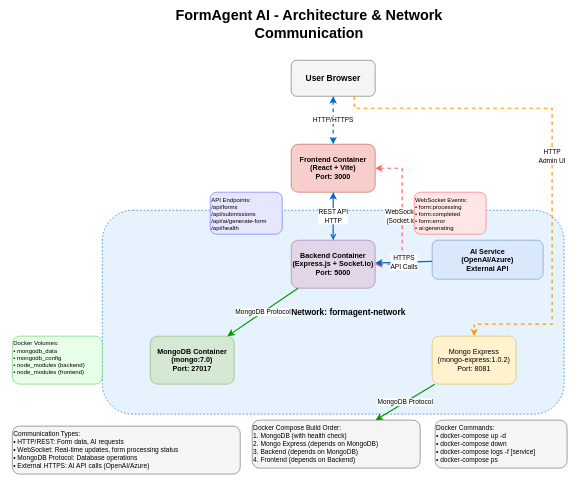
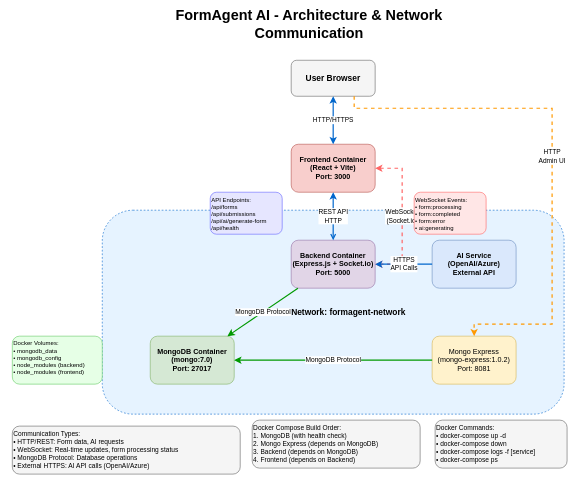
edge "User Browser" -- "Frontend Container (React + Vite) Port: 3000": style dashed -> solid
node "AI Service (OpenAI/Azure) External API": size 111x39 -> 84x48
edge "Mongo Express (mongo-express:1.0.2) Port: 8081" -> "Docker Compose Build Order: 1. MongoDB (with health check) 2. Mongo Express (depends on MongoDB) 3. Backend (depends on MongoDB) 4. Frontend (depends on Backend)": now "Mongo Express (mongo-express:1.0.2) Port: 8081" -> "MongoDB Container (mongo:7.0) Port: 27017"
